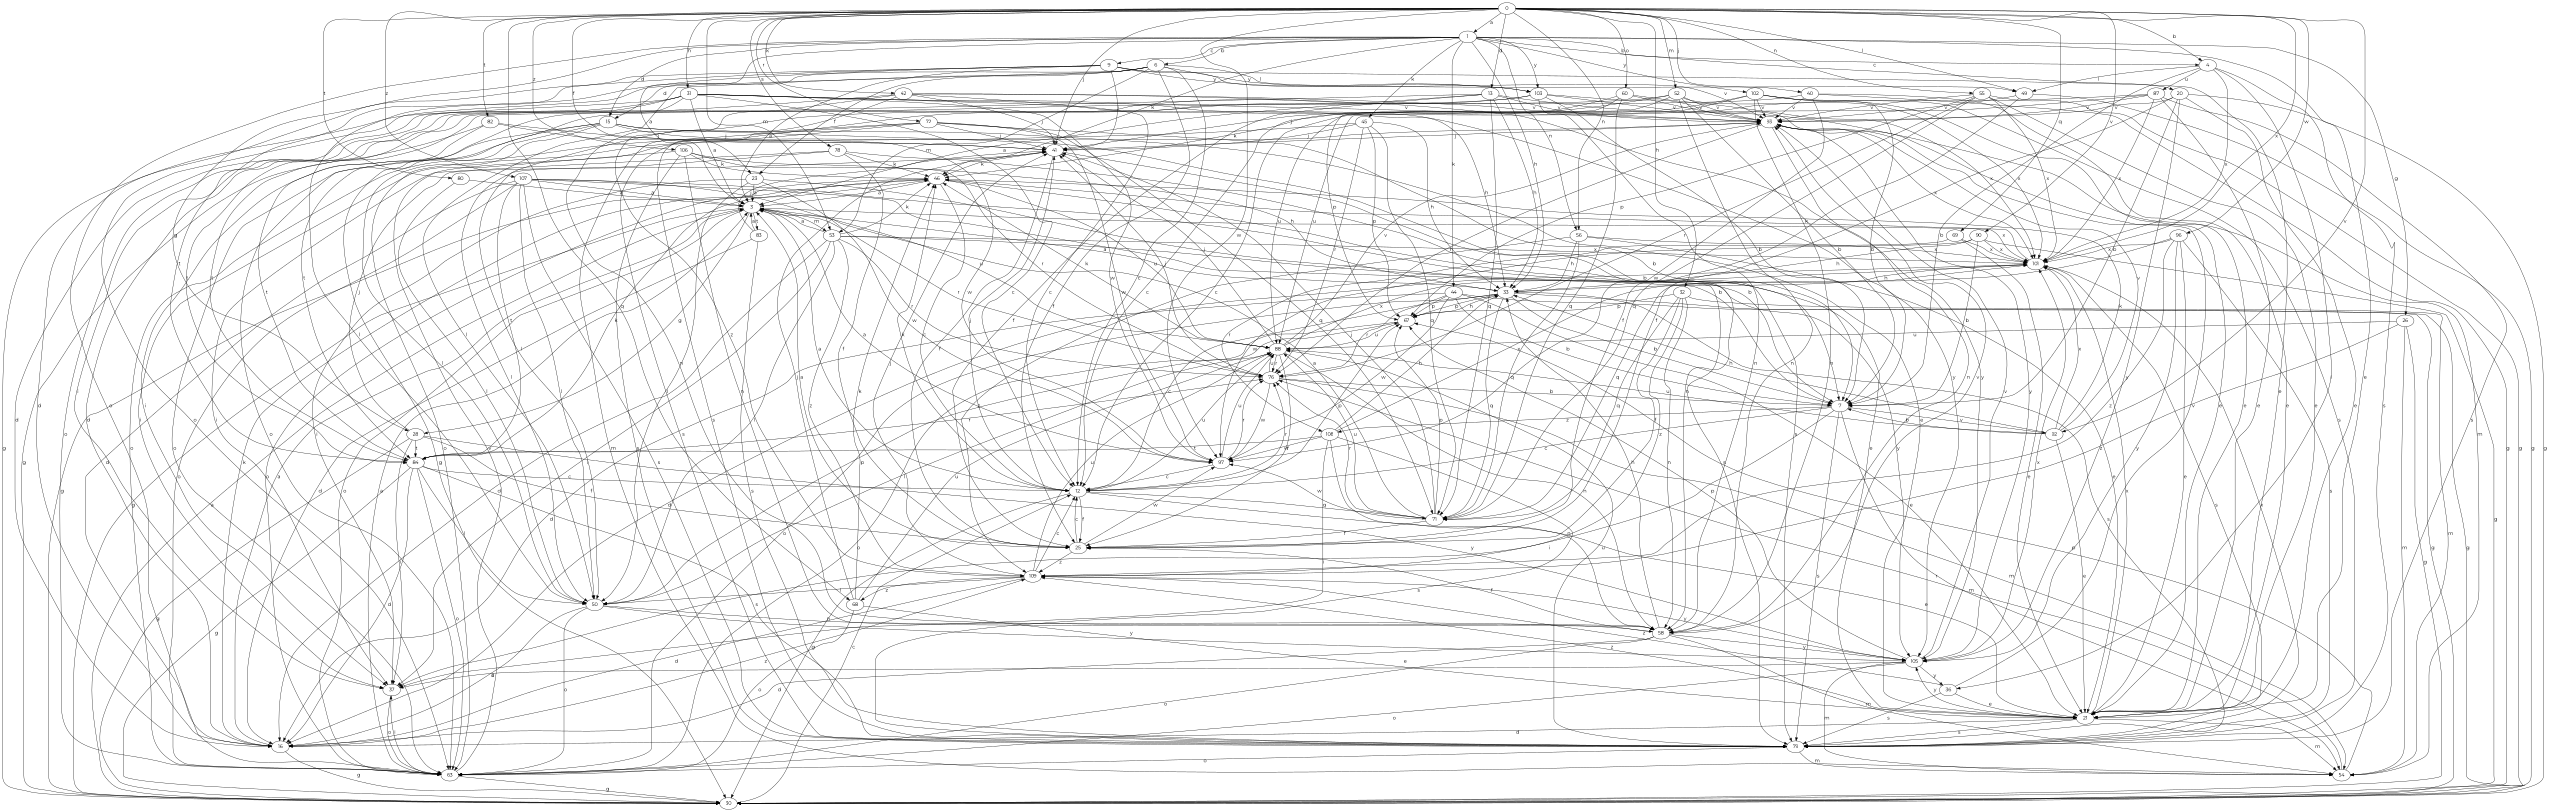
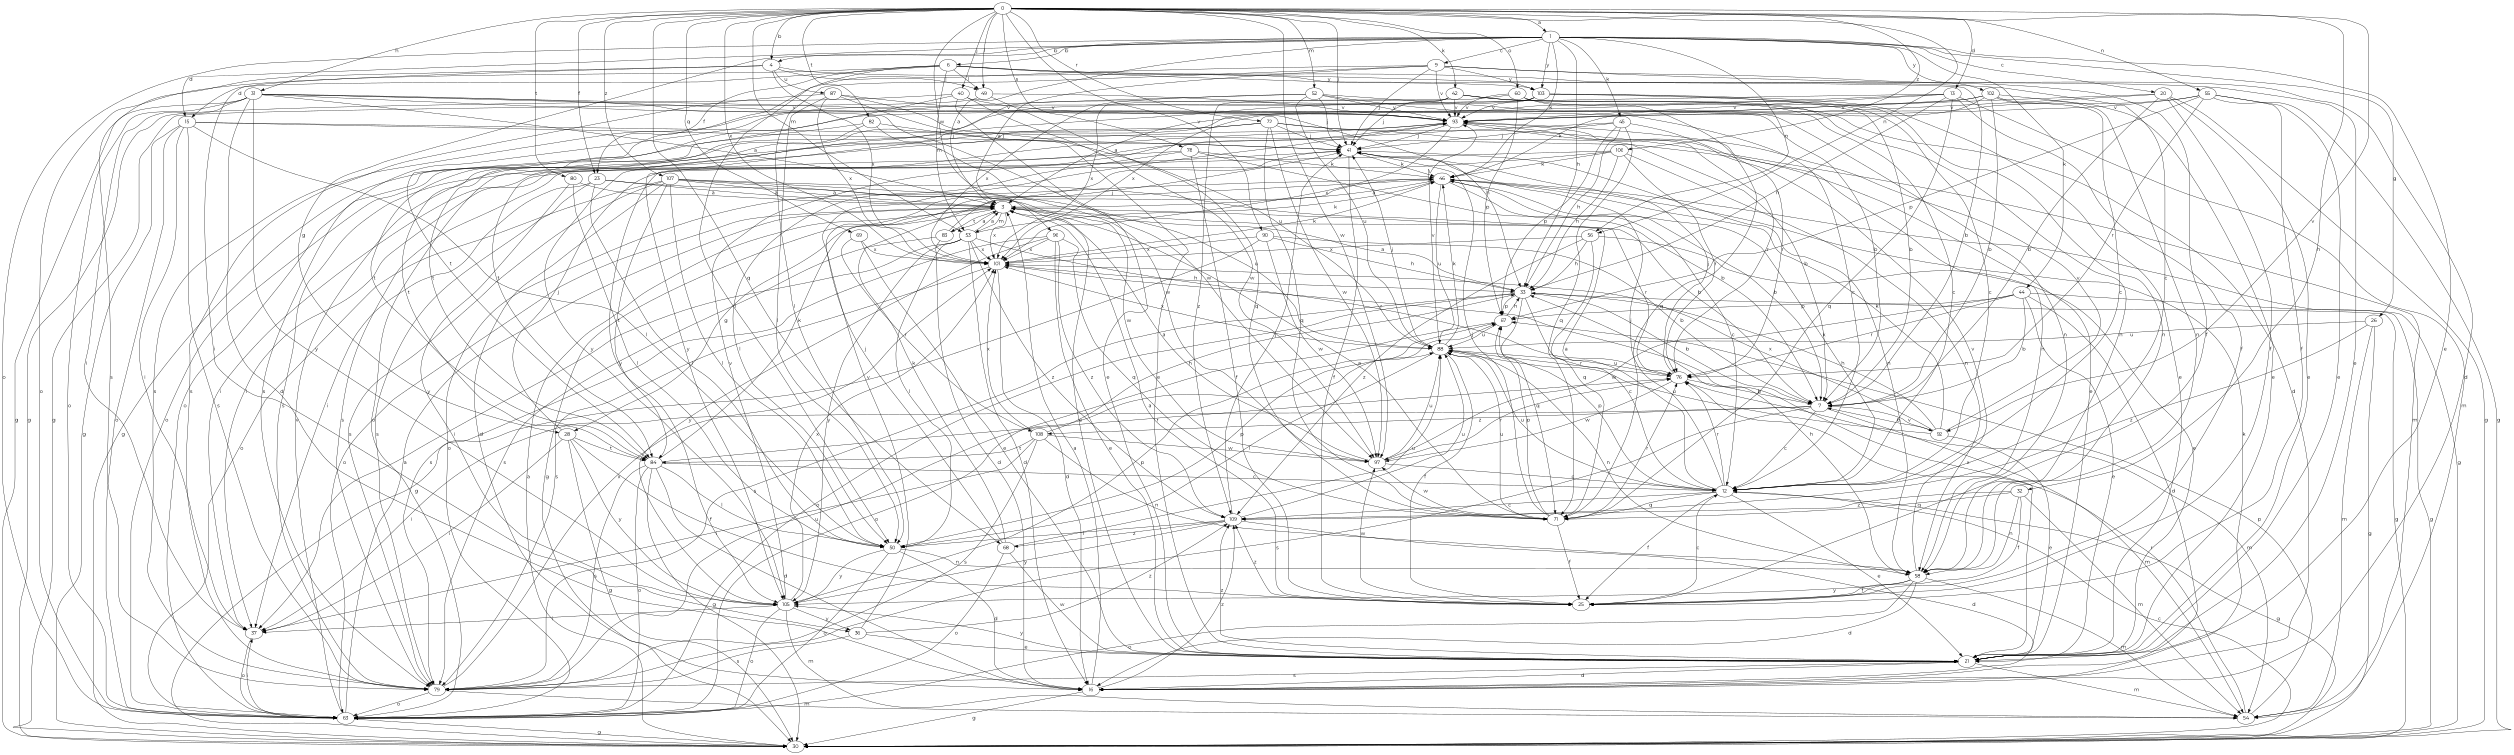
edge "32" -> "67": removed, label "p"
edge "80" -> "105": added, label "y"
edge "109" -> "12": reversed
edge "68" -> "21": label "e" -> "w"
